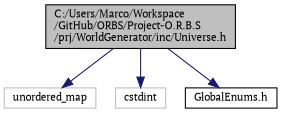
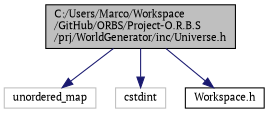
node "GlobalEnums.h": label "GlobalEnums.h" -> "Workspace.h"
